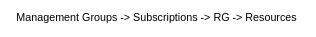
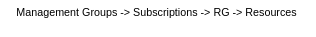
node "Management Groups -> Subscriptions -> RG -> Resources": moved (158, 18) -> (158, 12)
